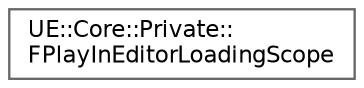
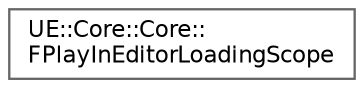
node "UE::Core::Private:: FPlayInEditorLoadingScope": label "UE::Core::Private:: FPlayInEditorLoadingScope" -> "UE::Core::Core:: FPlayInEditorLoadingScope"
